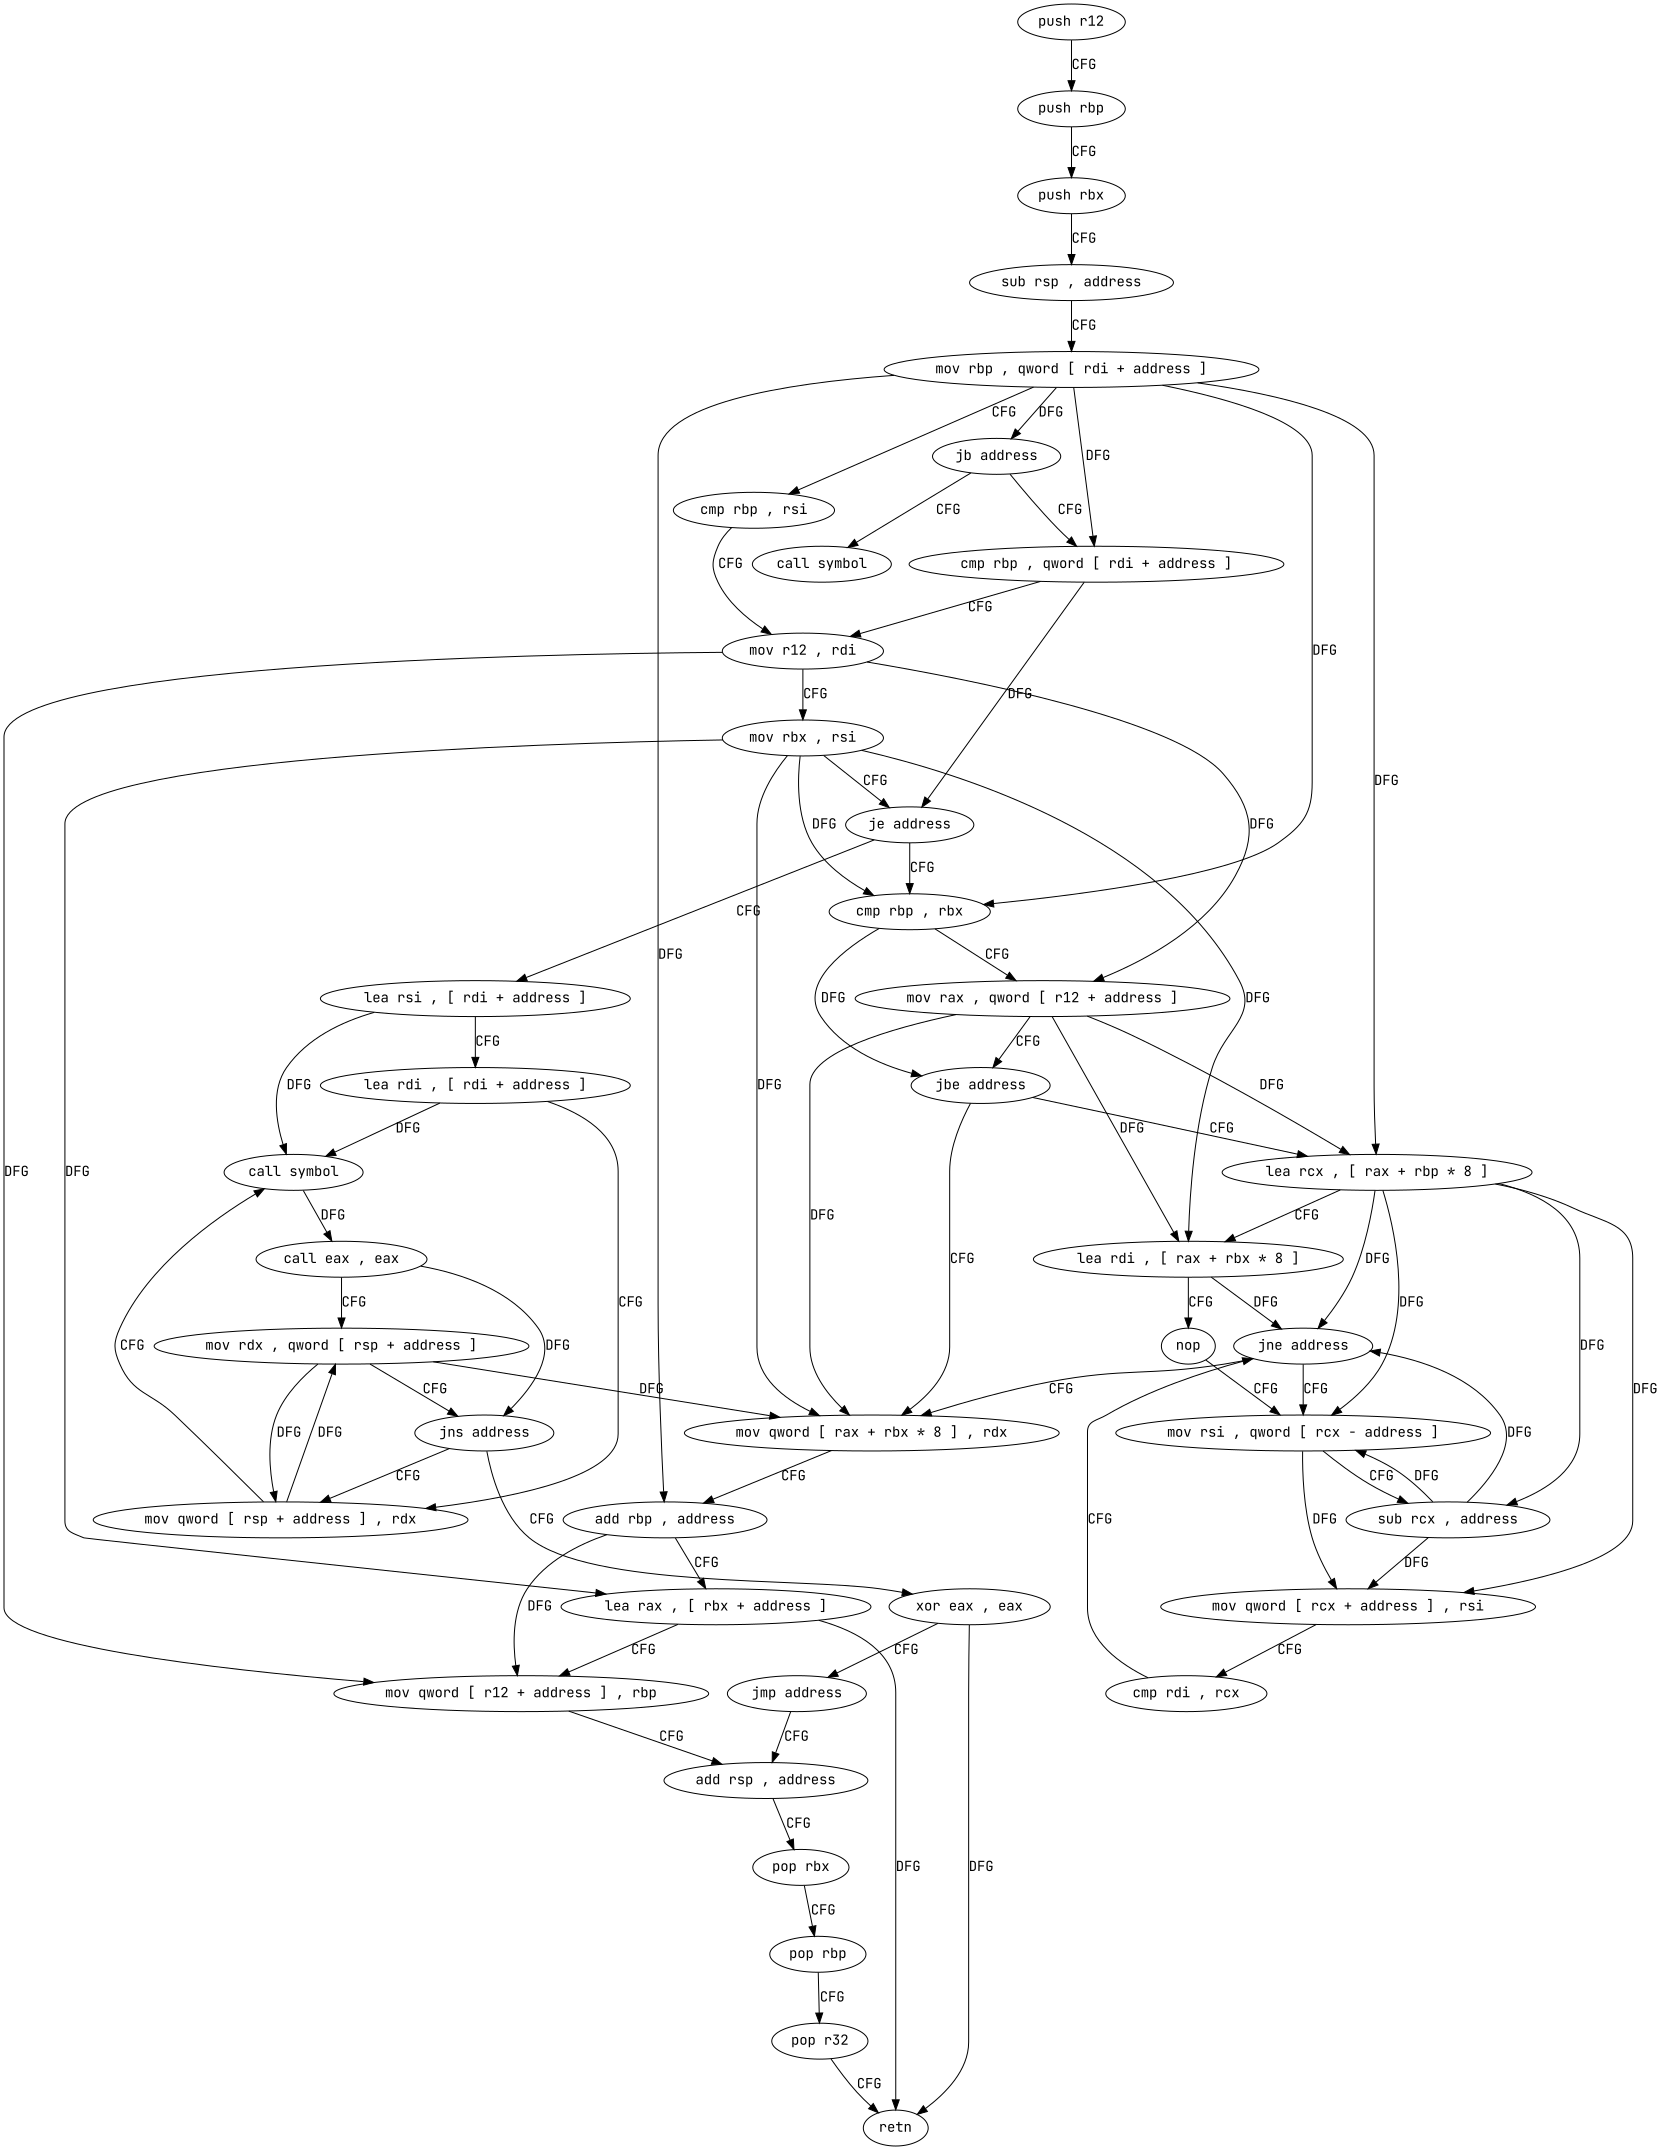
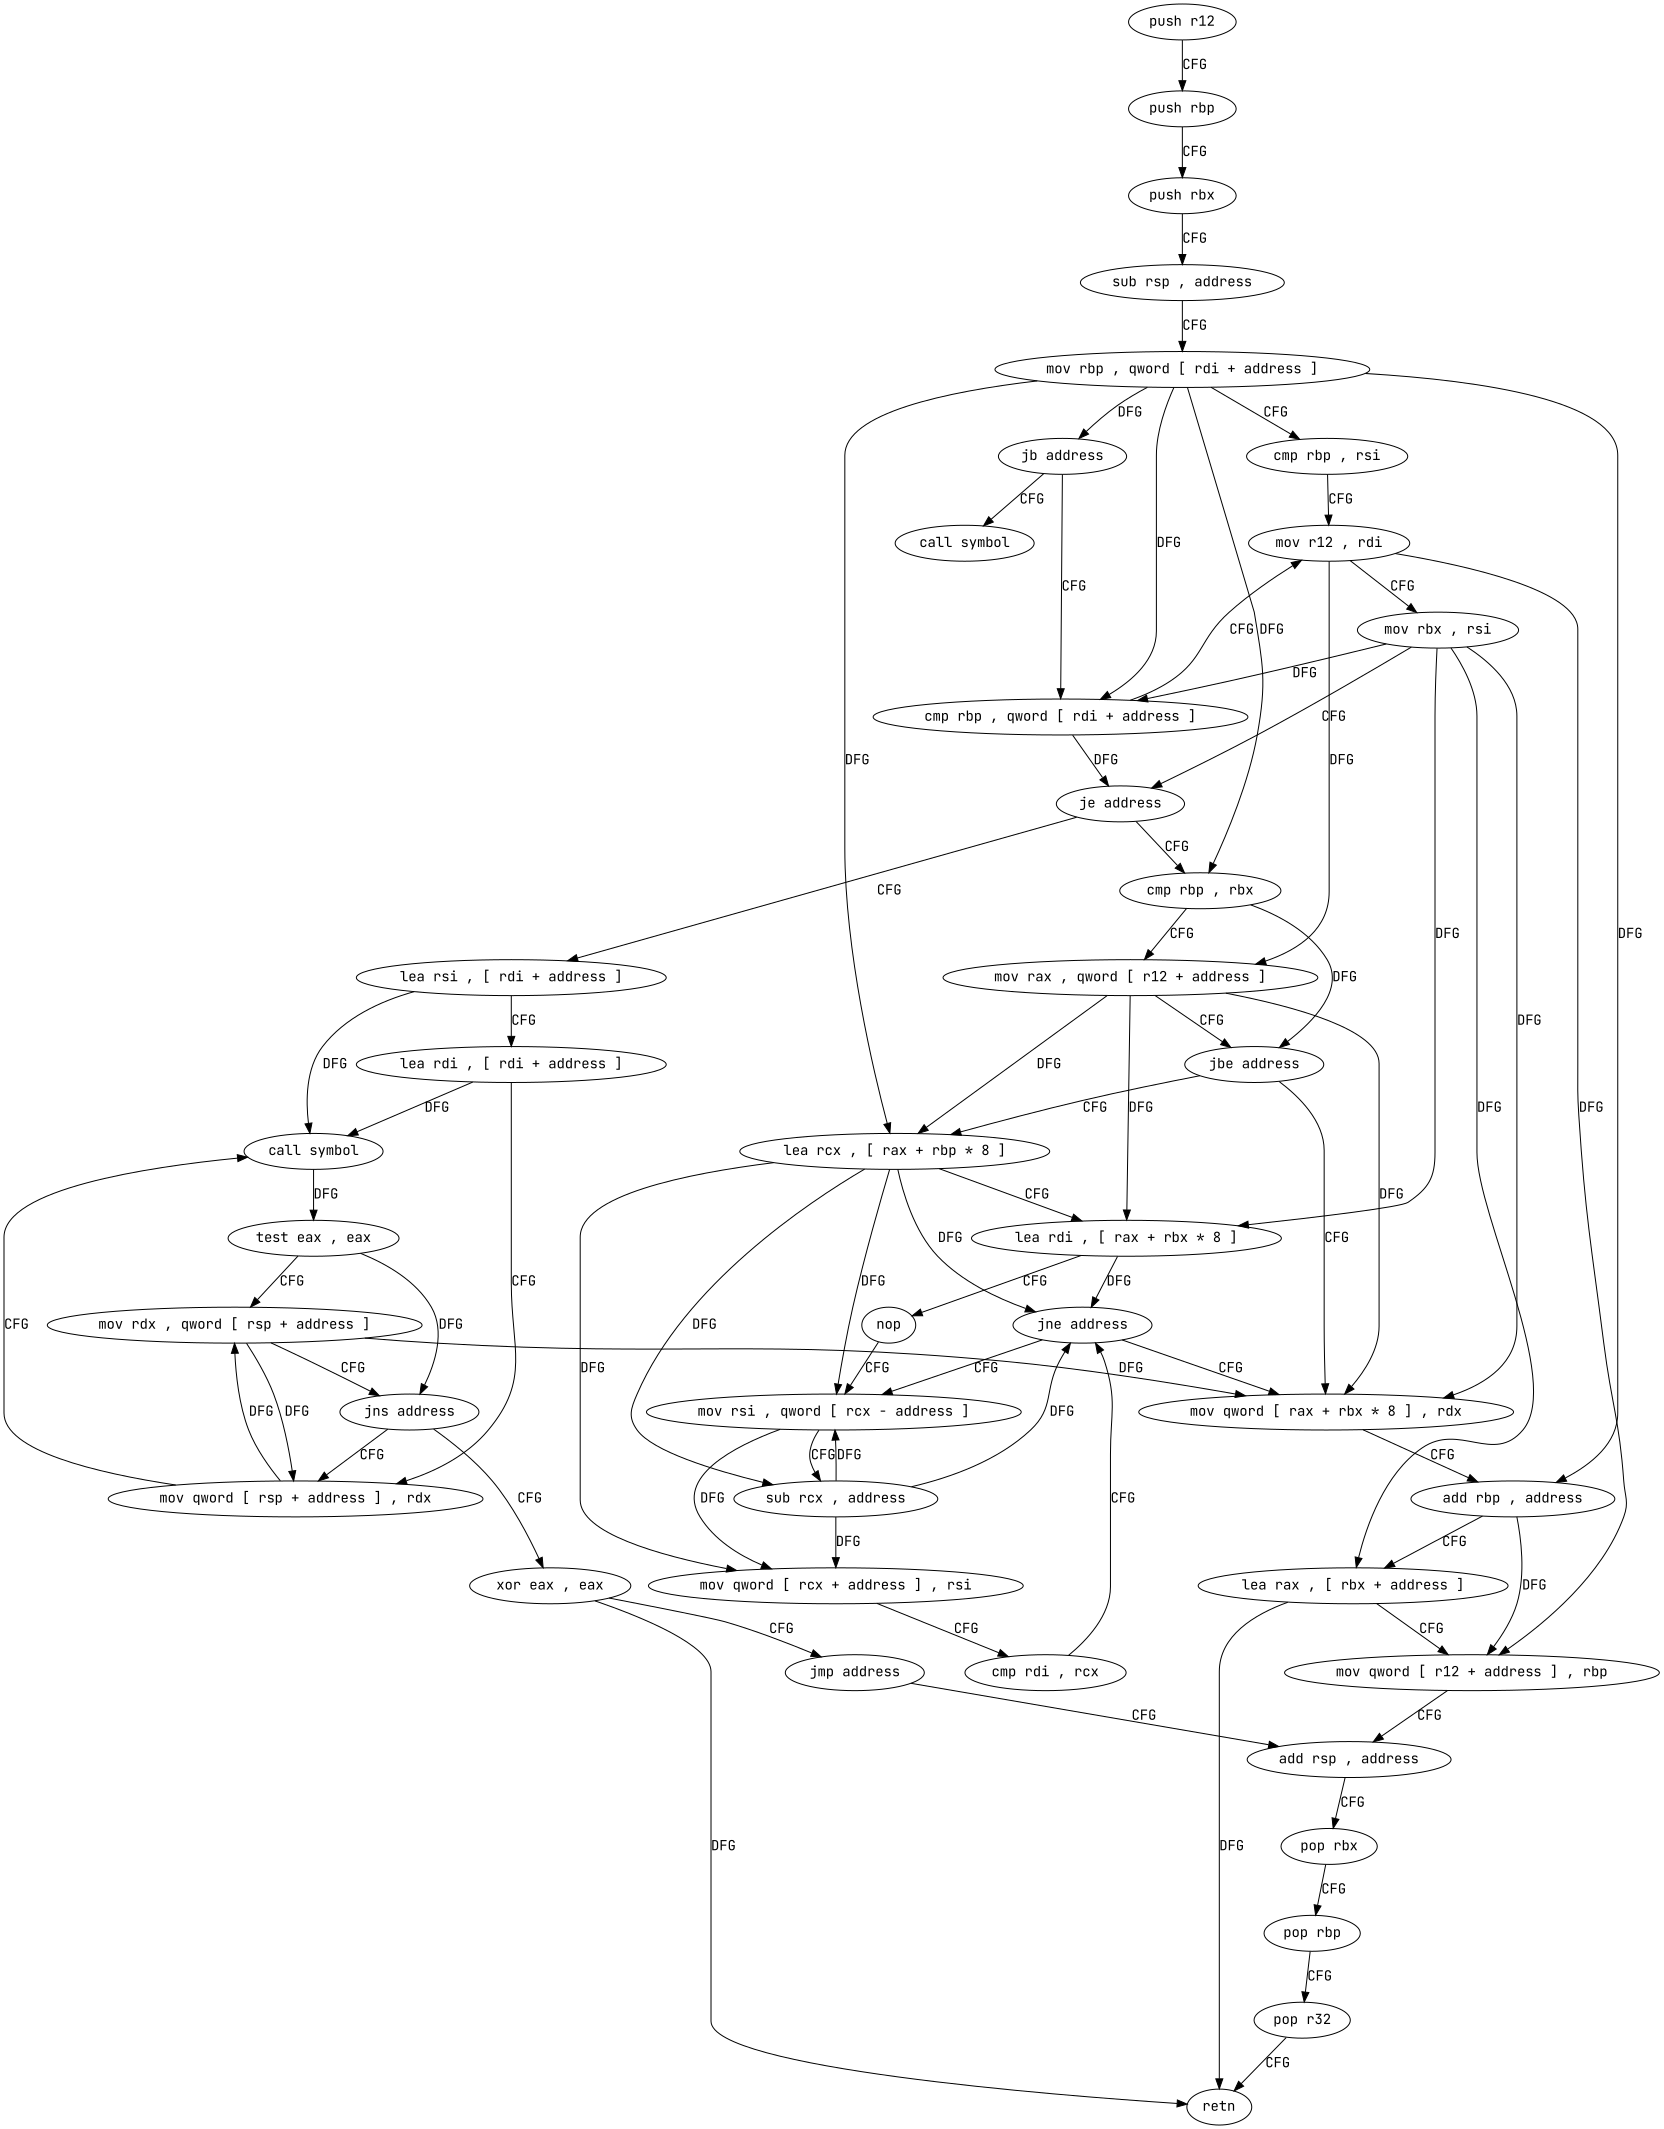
edge "mov rbx , rsi" -> "cmp rbp , rbx": now "mov rbx , rsi" -> "cmp rbp , qword [ rdi + address ]"
node "call eax , eax": label "call eax , eax" -> "test eax , eax"
